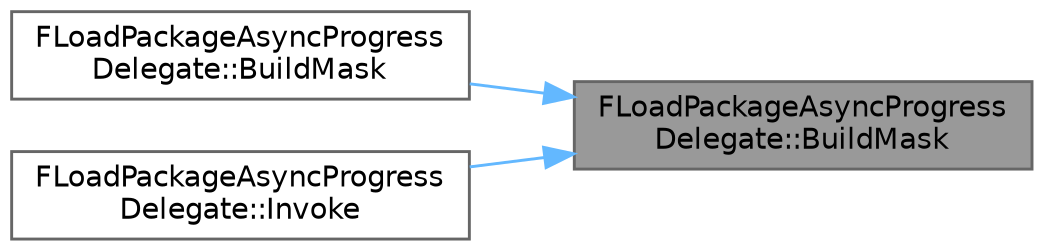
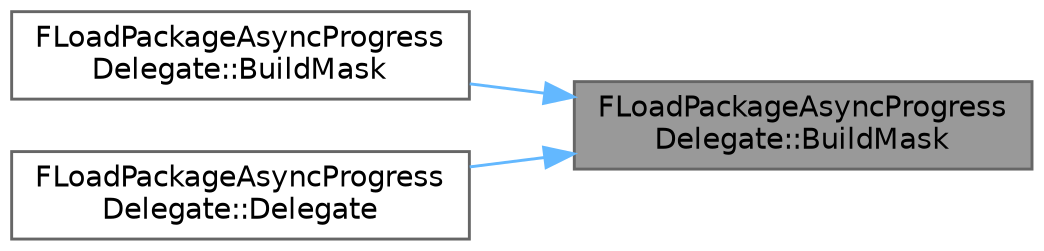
node "FLoadPackageAsyncProgress Delegate::Invoke": label "FLoadPackageAsyncProgress Delegate::Invoke" -> "FLoadPackageAsyncProgress Delegate::Delegate"
